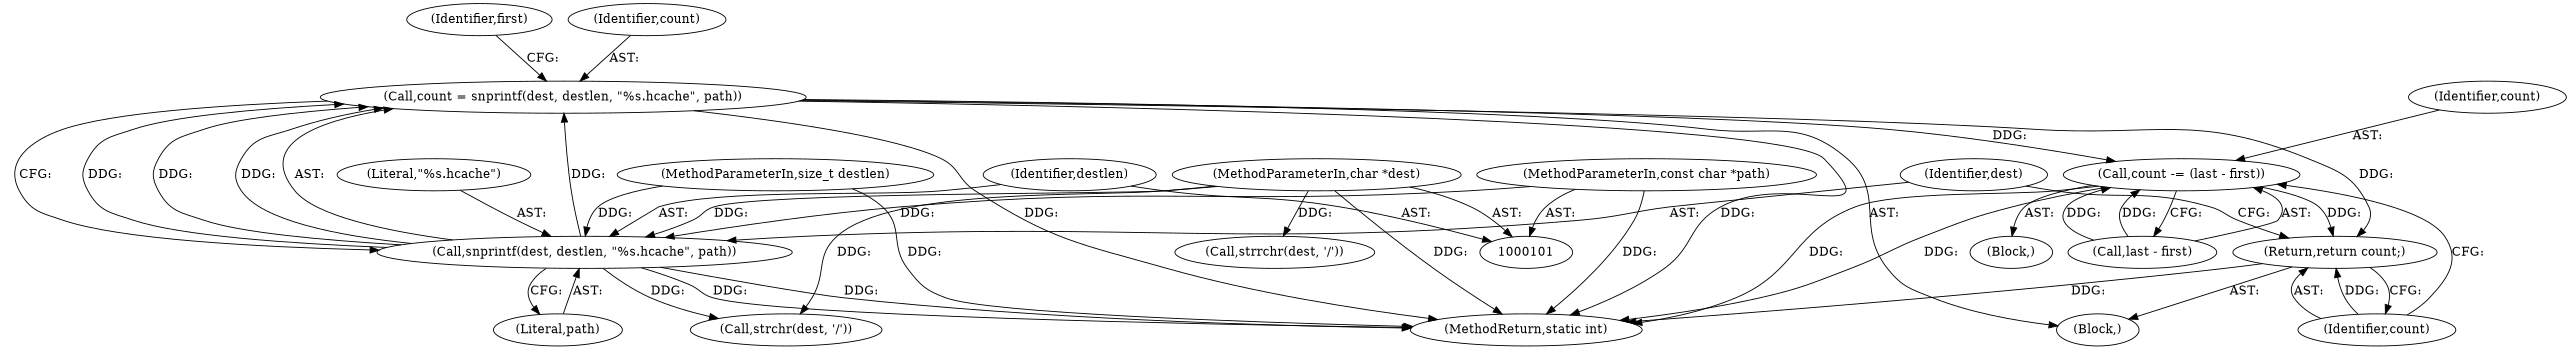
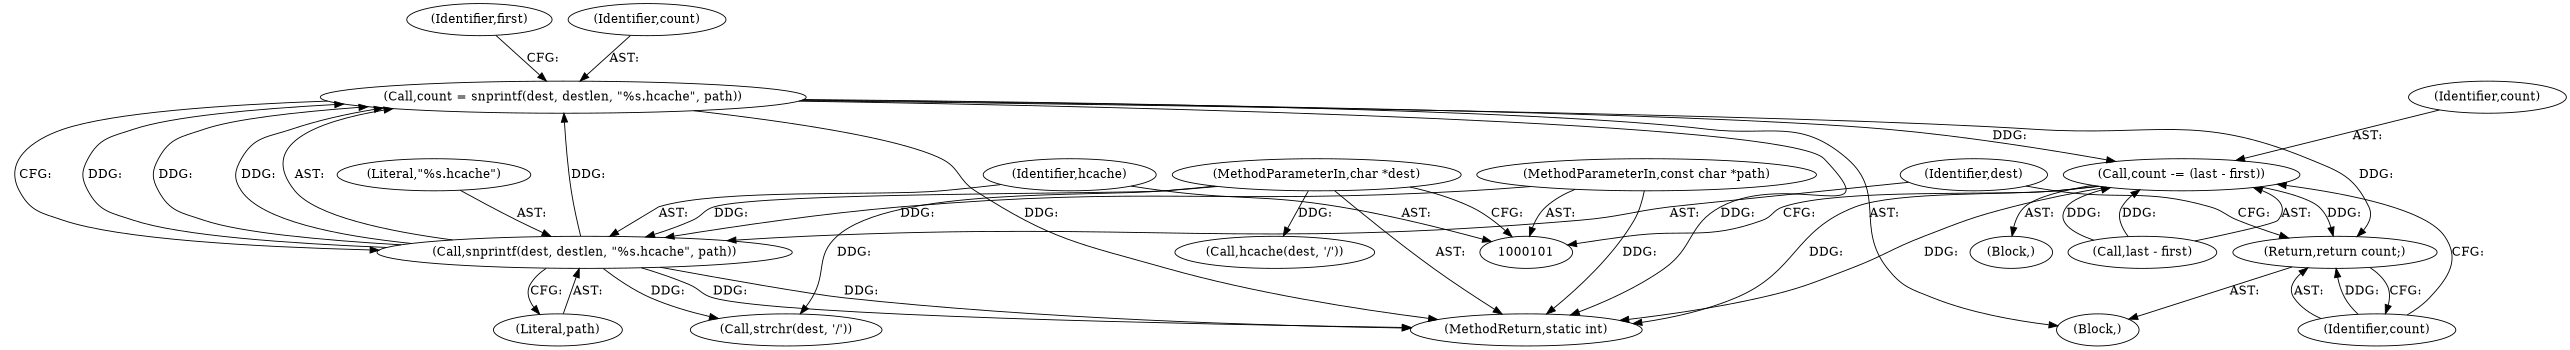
node "(MethodParameterIn,size_t destlen)": removed
node "(Identifier,destlen)": label "(Identifier,destlen)" -> "(Identifier,hcache)"
edge "(Call,count -= (last - first))" -> "(Call,last - first)": now "(Call,count -= (last - first))" -> "1000101"
edge "(MethodParameterIn,char *dest)" -> "1000101": label "AST: " -> "CFG: "
node "(Call,strrchr(dest, '/'))": label "(Call,strrchr(dest, '/'))" -> "(Call,hcache(dest, '/'))"
edge "(MethodParameterIn,char *dest)" -> "(MethodReturn,static int)": label "DDG: " -> "AST: "
edge "(Return,return count;)" -> "(MethodReturn,static int)": removed, label "DDG:"
